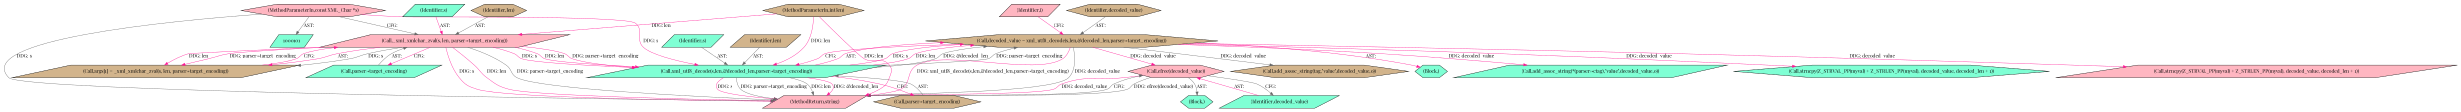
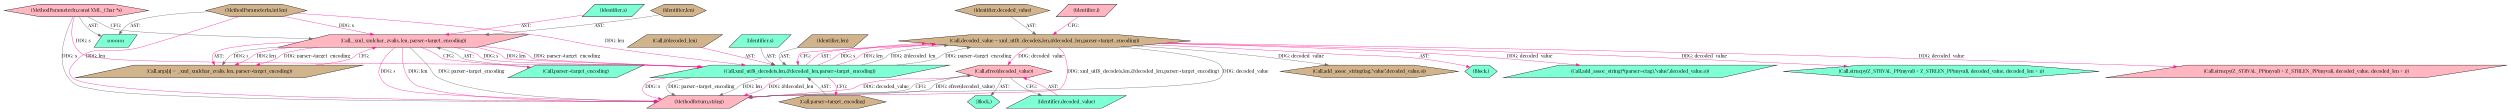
edge "(MethodParameterIn,int len)" -> "1000101": added, label "AST:"
edge "(MethodParameterIn,int len)" -> "(Call,_xml_xmlchar_zval(s, len, parser->target_encoding))": label "DDG: len" -> "DDG: s"
node "(Call,&decoded_len)": added
